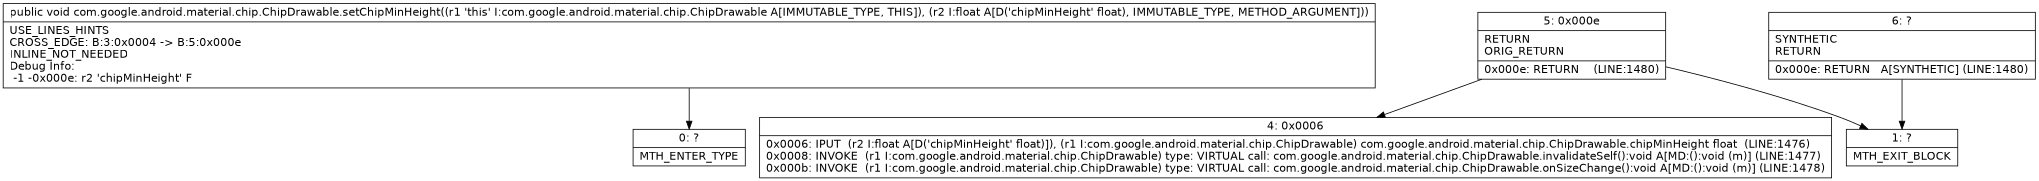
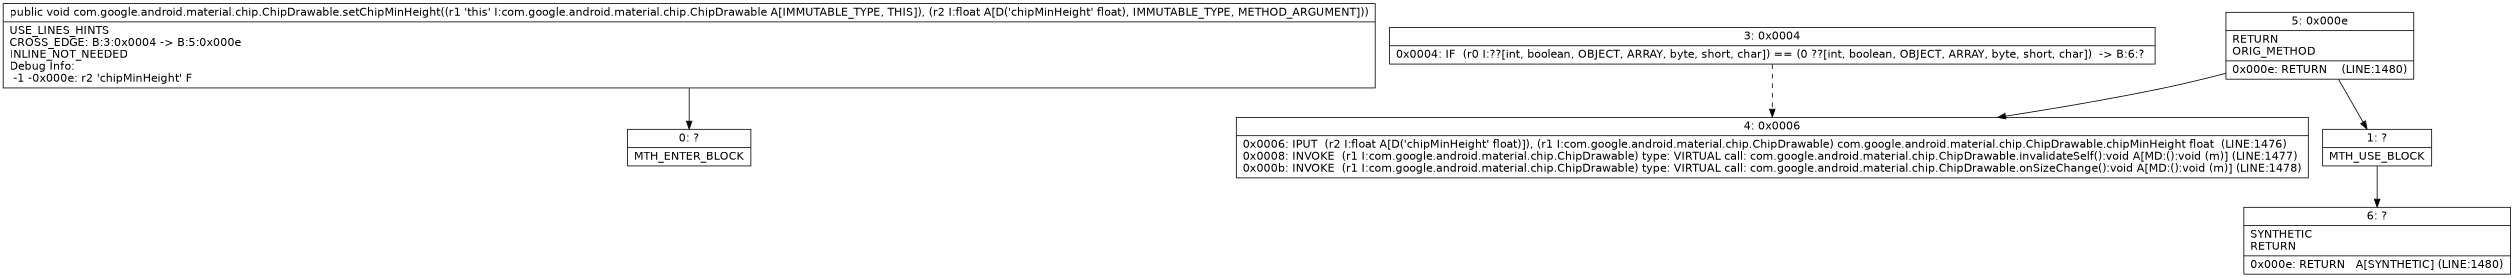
node "3: 0x0004": added
node "5: 0x000e": text "ORIG_RETURN" -> "ORIG_METHOD"
edge "6: ?" -> "1: ?": reversed
node "0: ?": text "MTH_ENTER_TYPE" -> "MTH_ENTER_BLOCK"
node "1: ?": text "MTH_EXIT_BLOCK" -> "MTH_USE_BLOCK"
